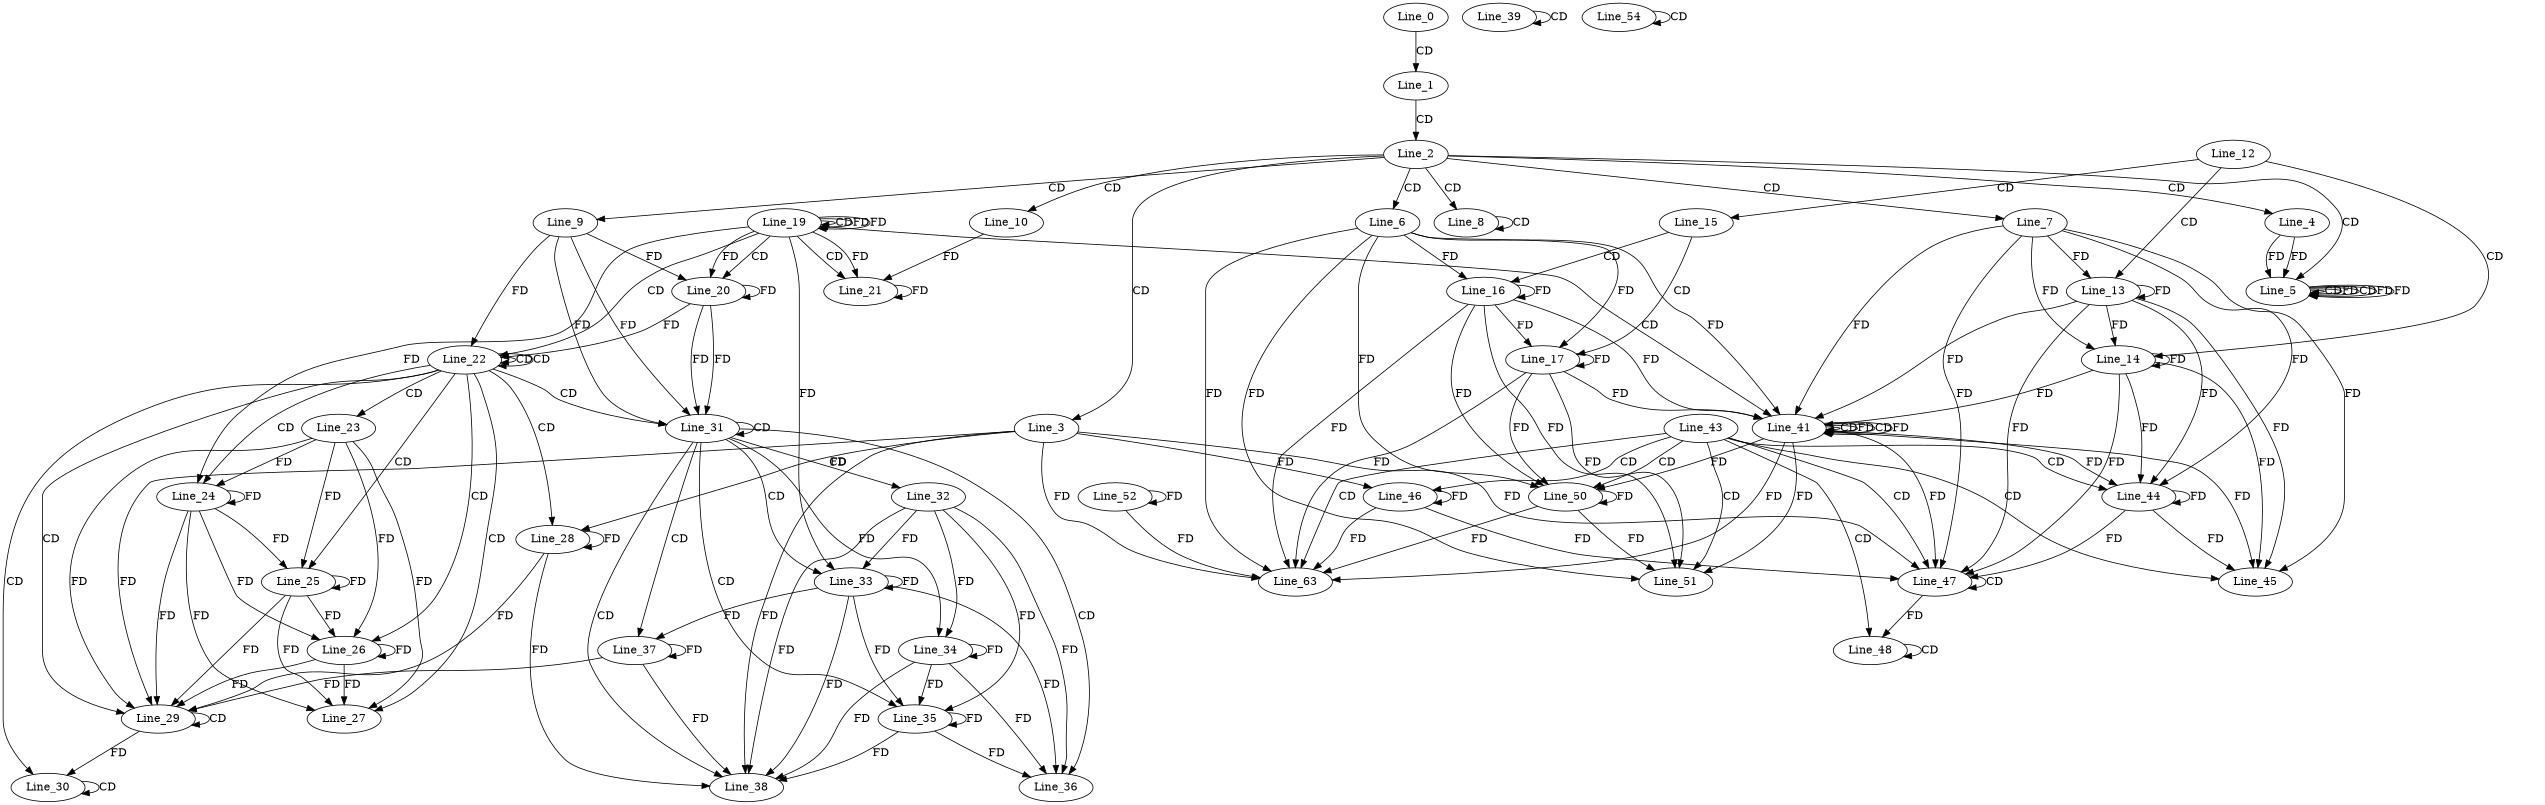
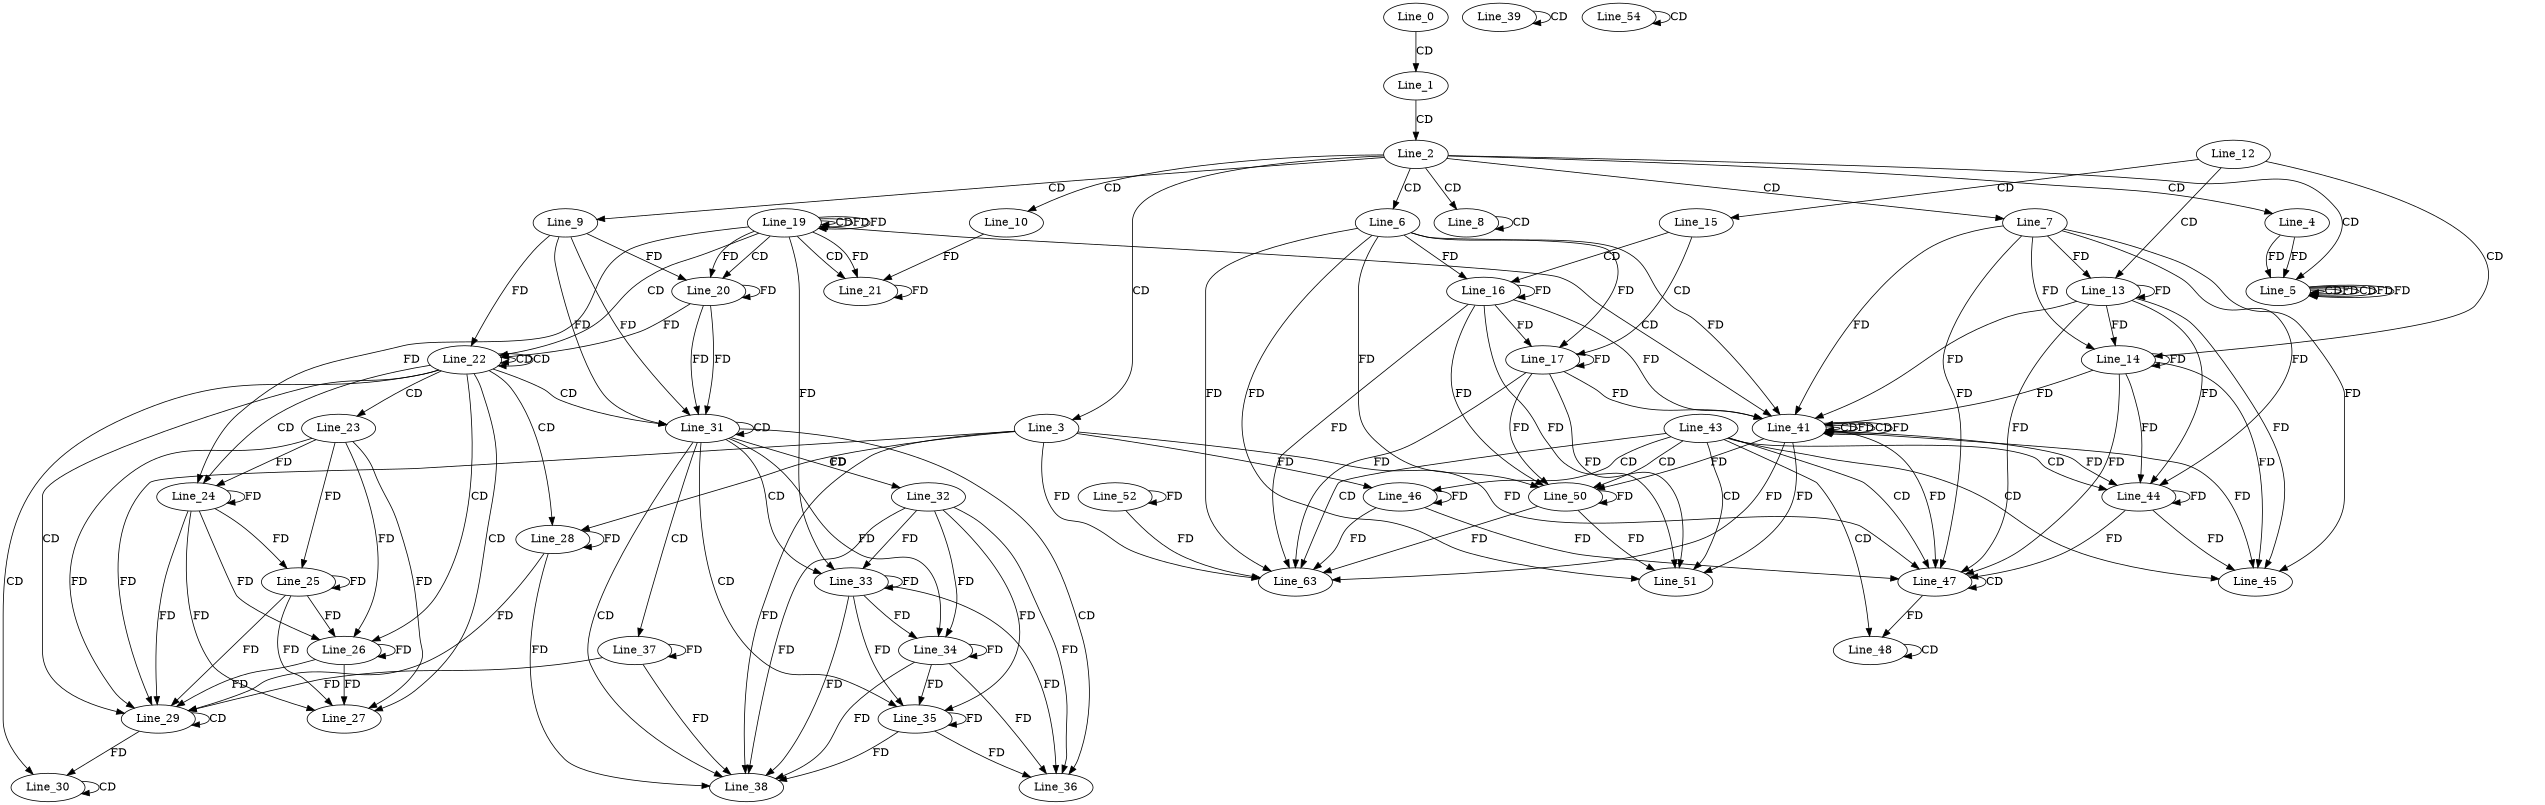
edge "Line_22" -> "Line_25": removed, label "CD"
edge "Line_33" -> "Line_37": now "Line_33" -> "Line_34"
